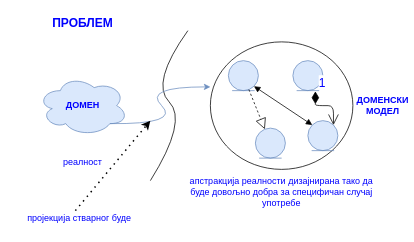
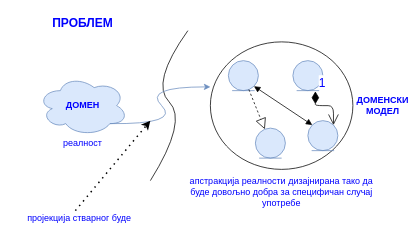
node "реалност": moved (83, 162) -> (83, 143)
